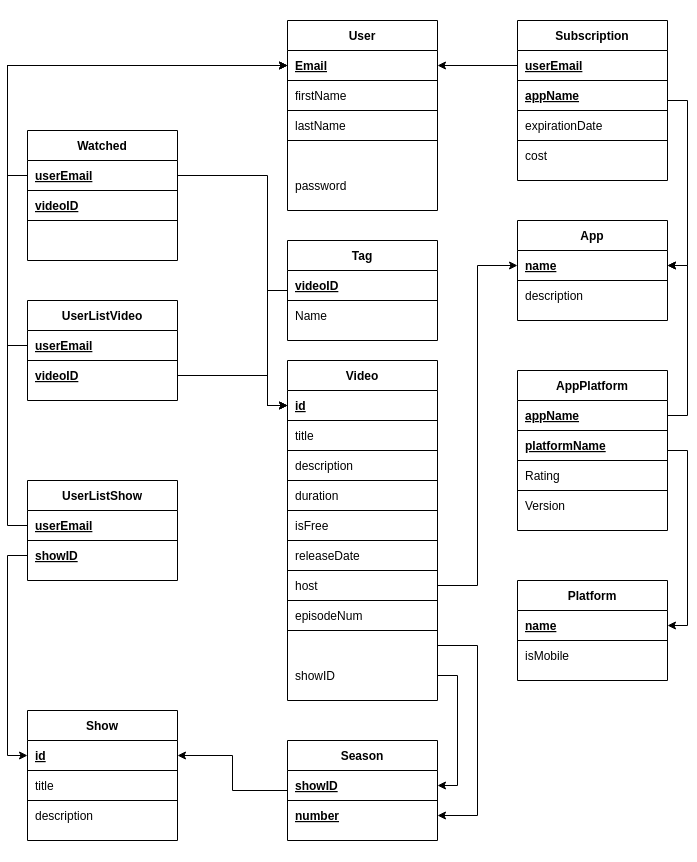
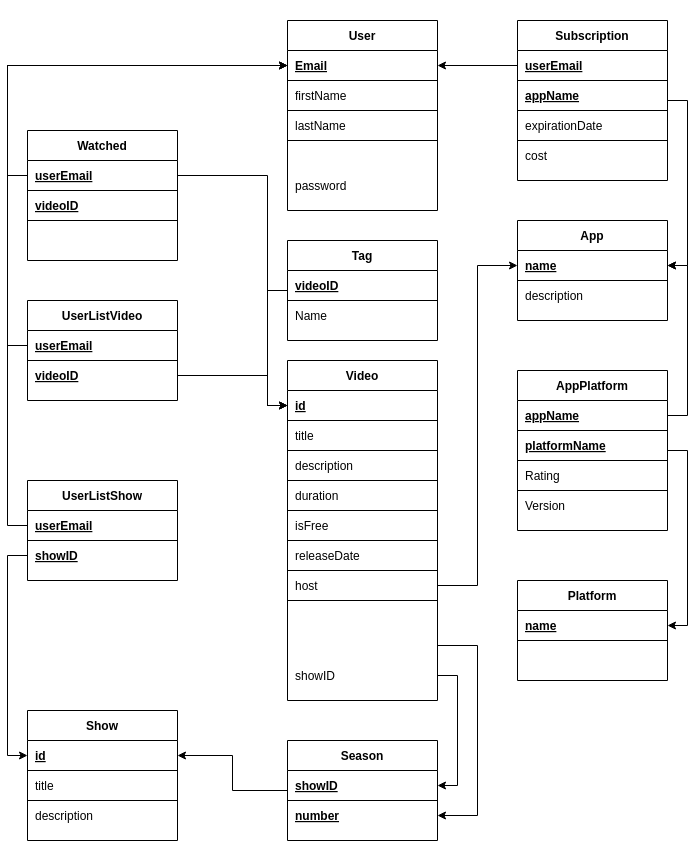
node "episodeNum": removed
node "isMobile": removed
